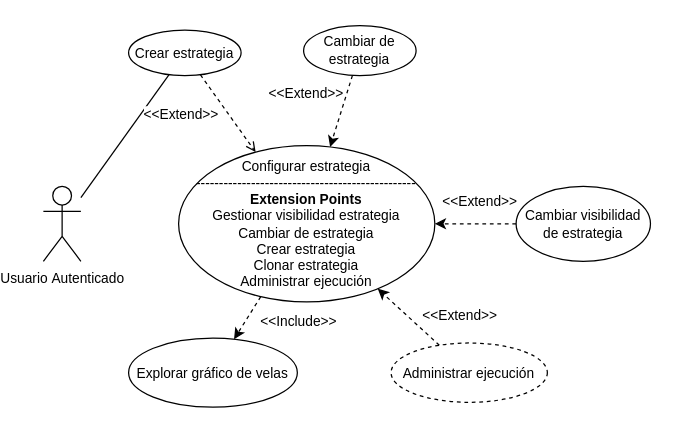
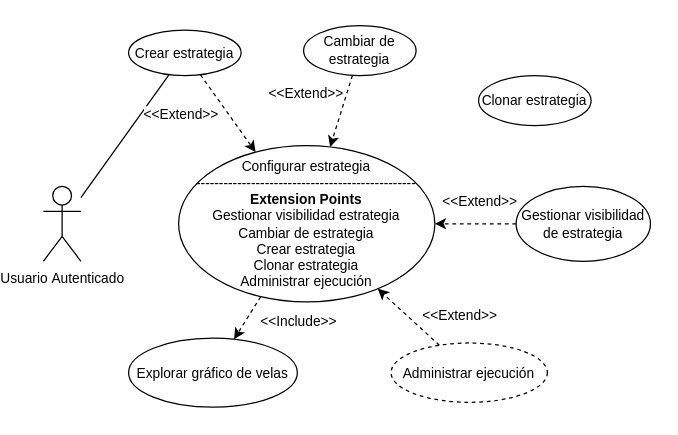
node "Clonar estrategia": added
edge "Crear estrategia" -> "Configurar estrategia ------------------------------------------------ Extension Points Gestionar visibilidad estrategia Cambiar de estrategia Crear estrategia Clonar estrategia Administrar ejecución": arrowhead open -> classic
node "Cambiar visibilidad de estrategia": label "Cambiar visibilidad de estrategia" -> "Gestionar visibilidad de estrategia"
